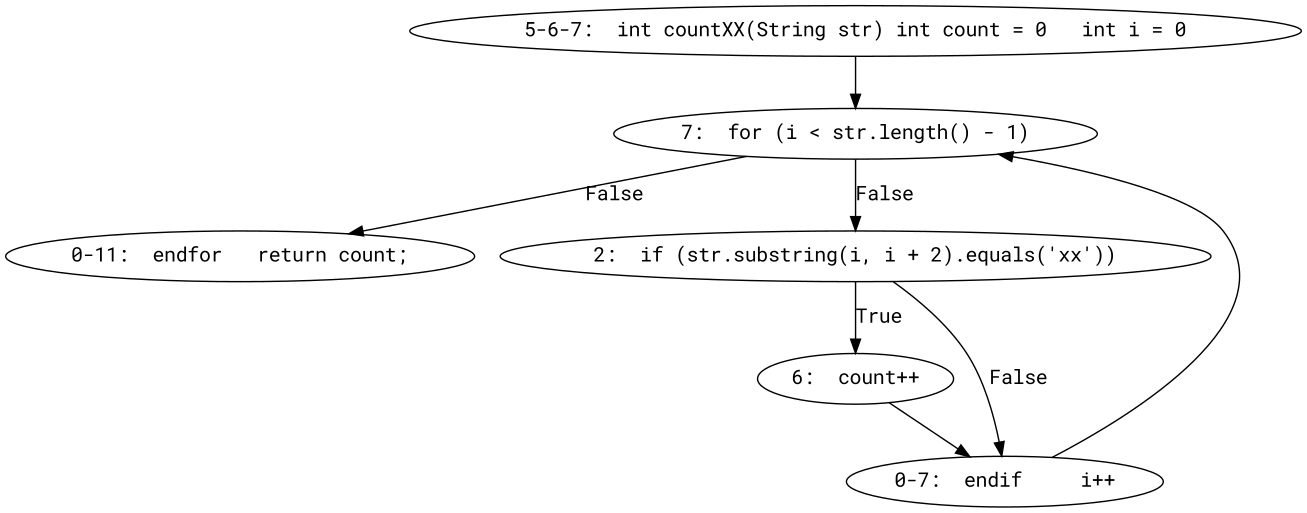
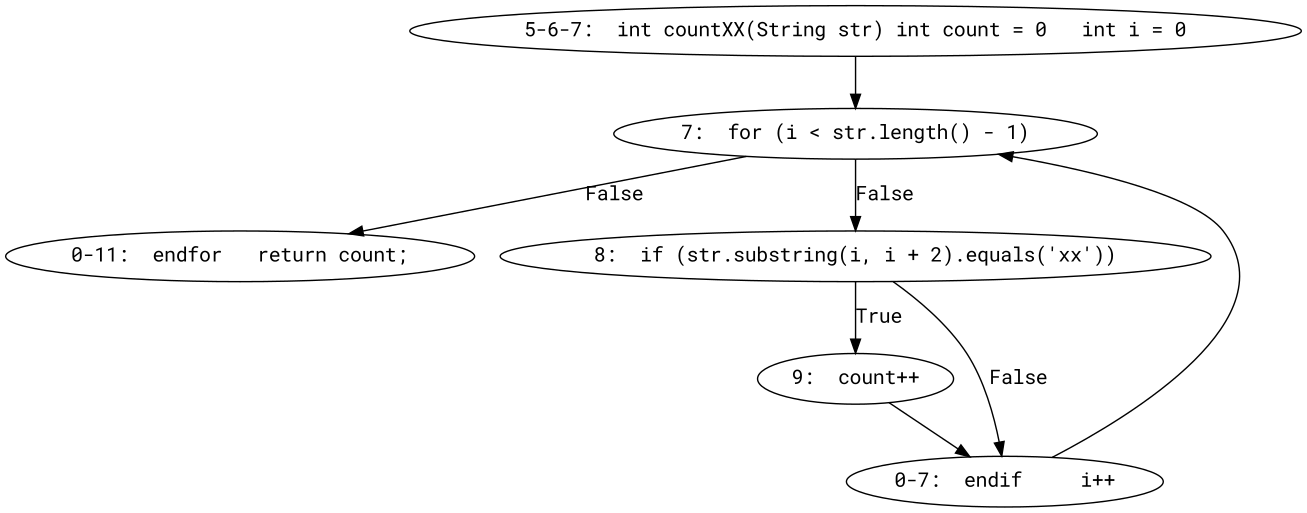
node "2:  if (str.substring(i, i + 2).equals('xx'))": label "2:  if (str.substring(i, i + 2).equals('xx'))" -> "8:  if (str.substring(i, i + 2).equals('xx'))"
node "6:  count++": label "6:  count++" -> "9:  count++"
